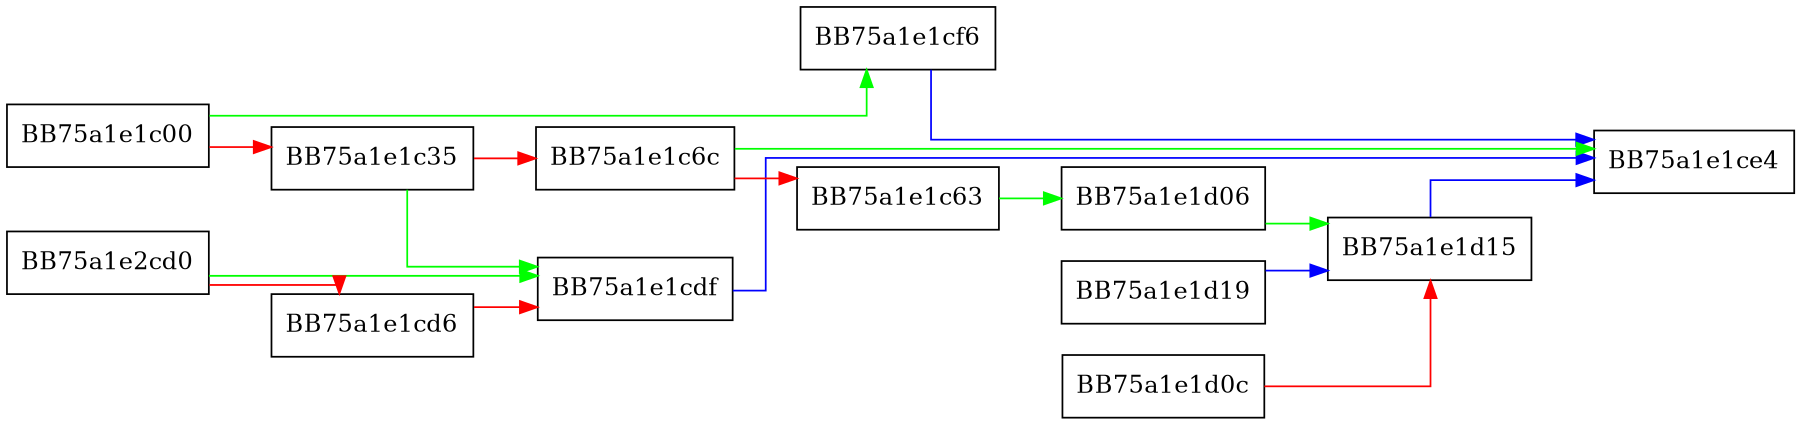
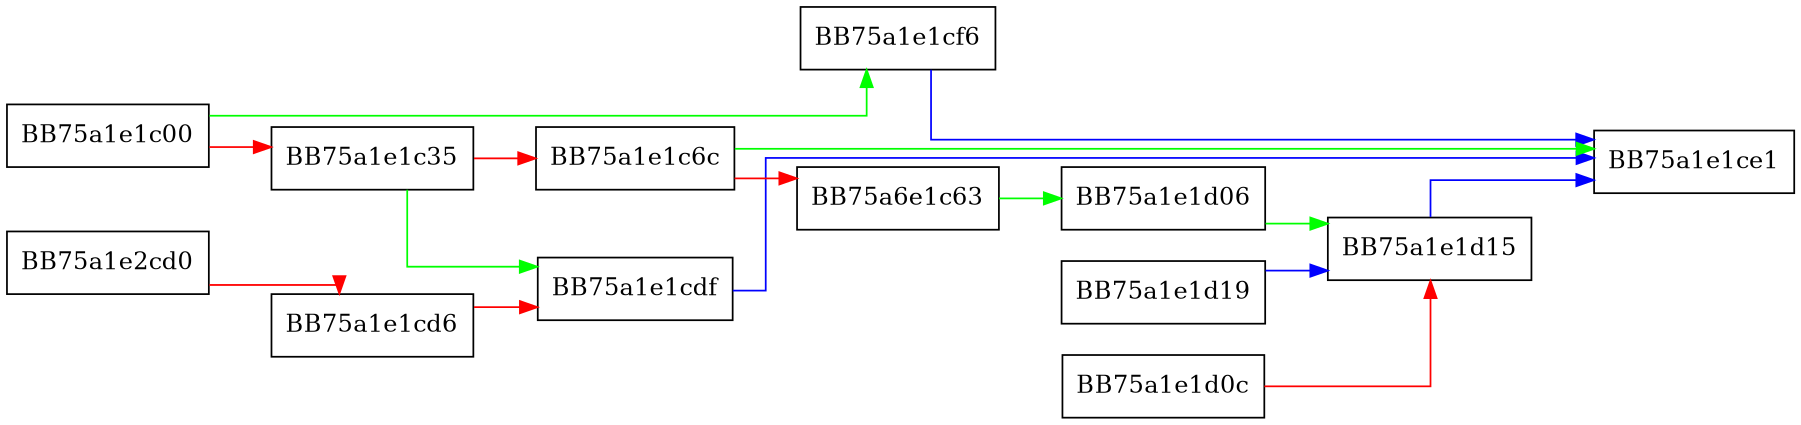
node "BB75a1e1ce4": label "BB75a1e1ce4" -> "BB75a1e1ce1"
node "BB75a1e1c63": label "BB75a1e1c63" -> "BB75a6e1c63"
edge "BB75a1e2cd0" -> "BB75a1e1cdf": removed
